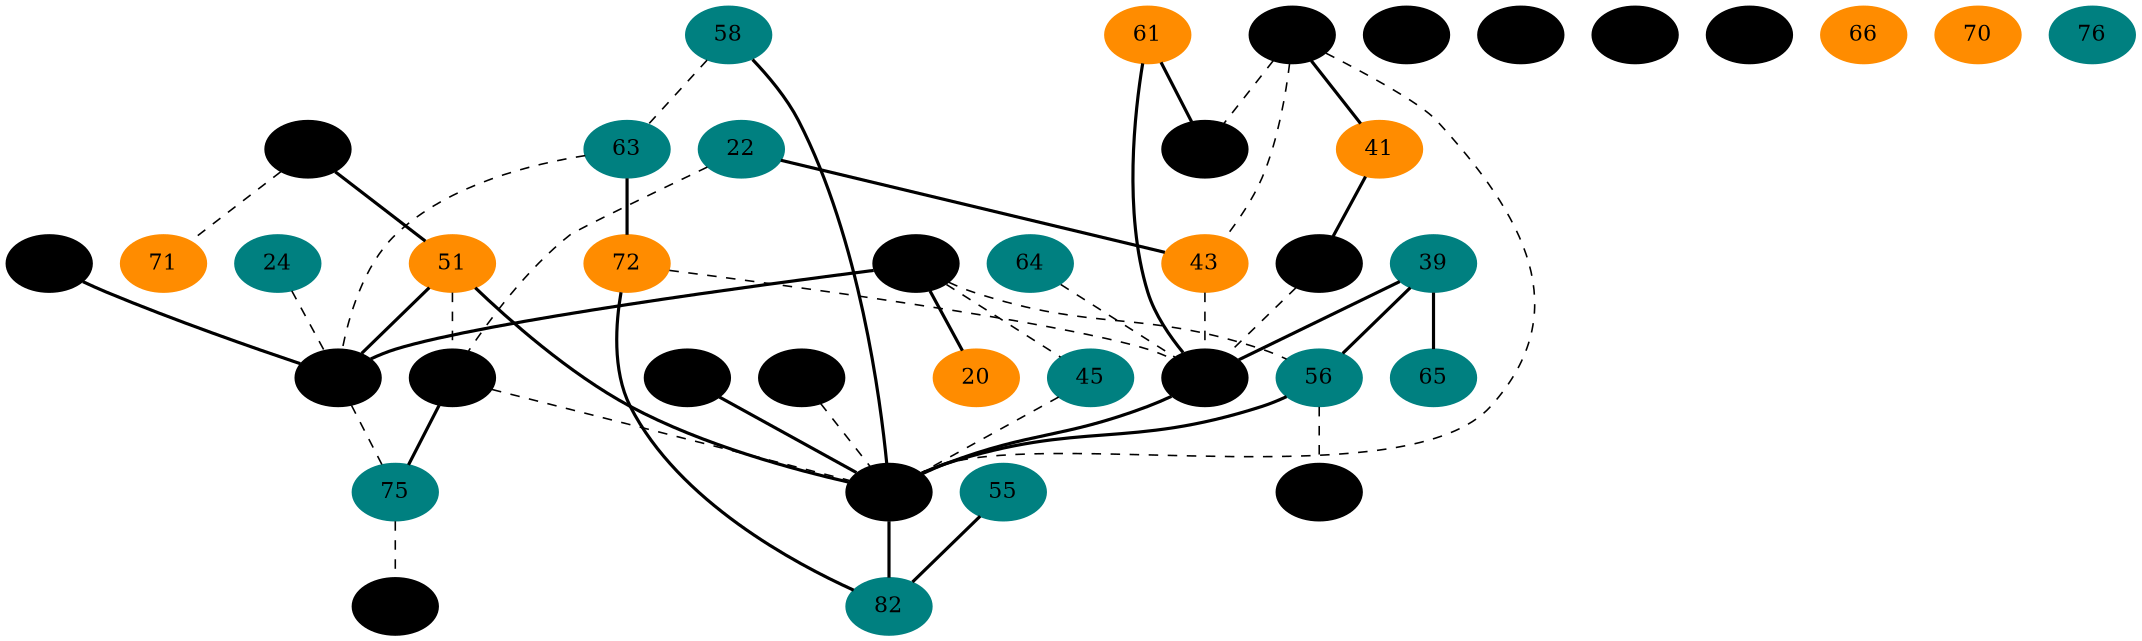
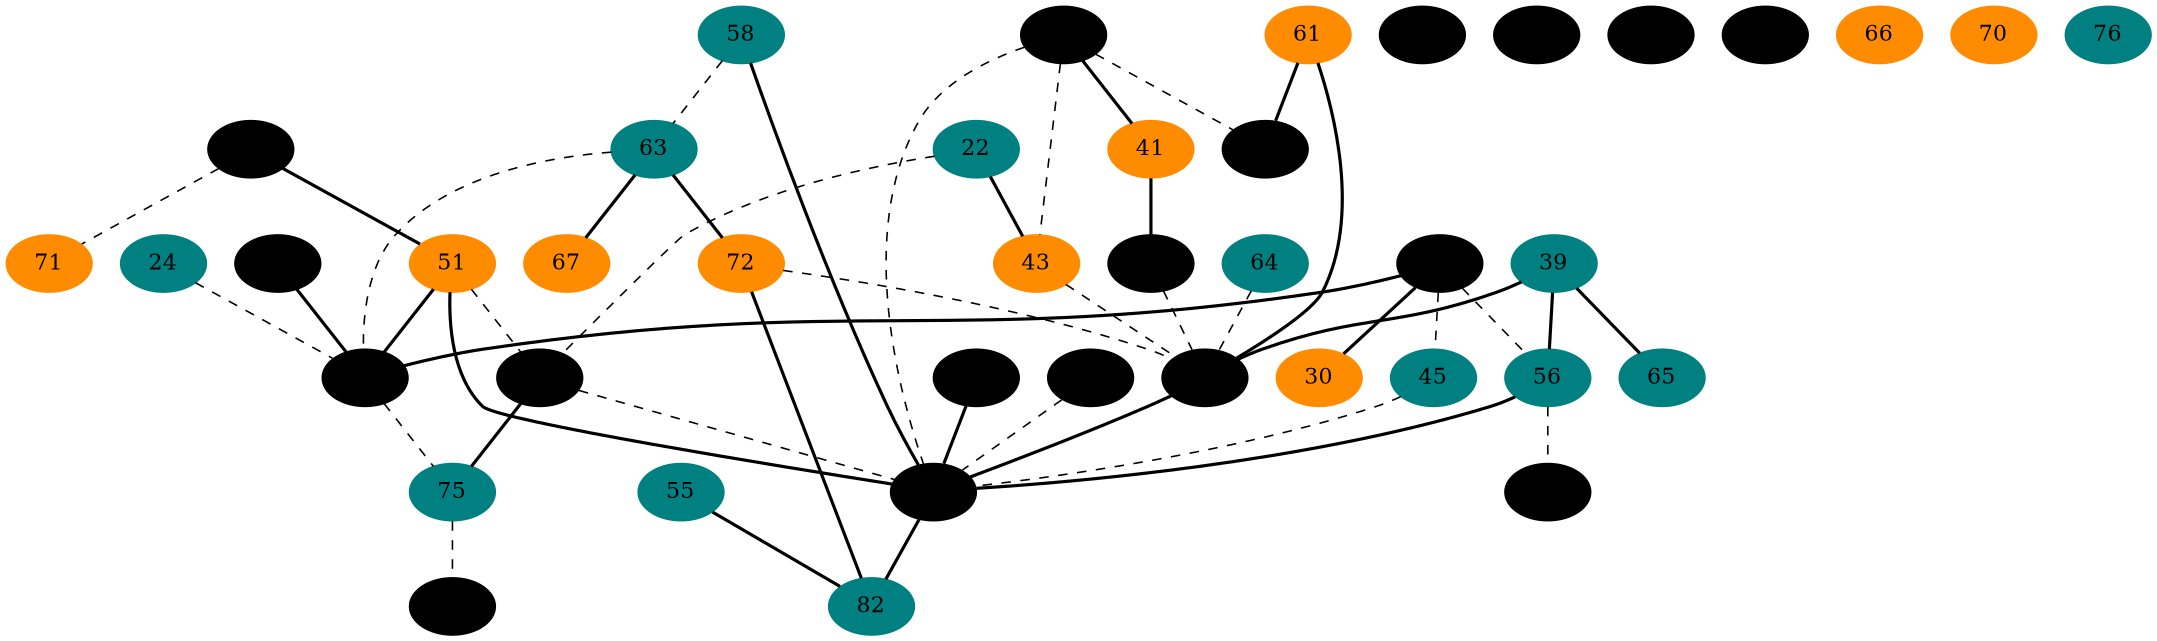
node "67": added
node "20": label "20" -> "30"
